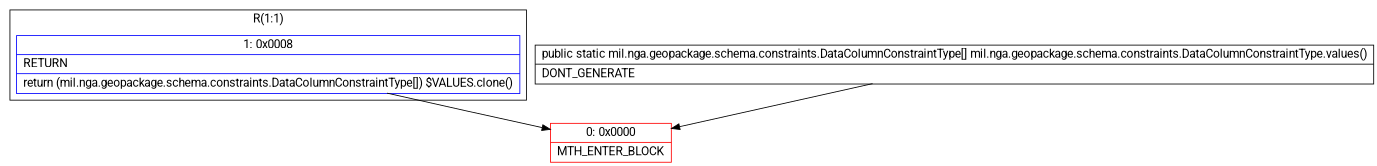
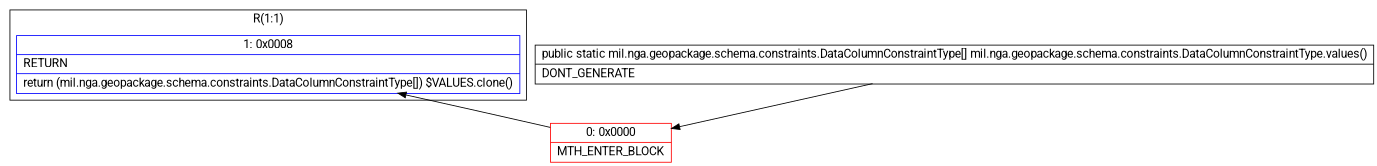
edge "1: 0x0008" -> "0: 0x0000": reversed
